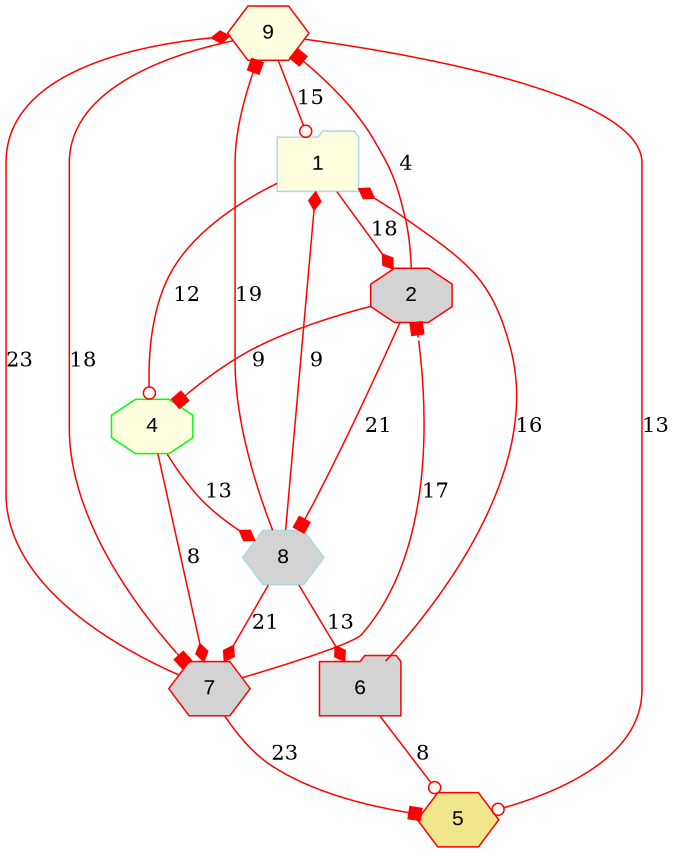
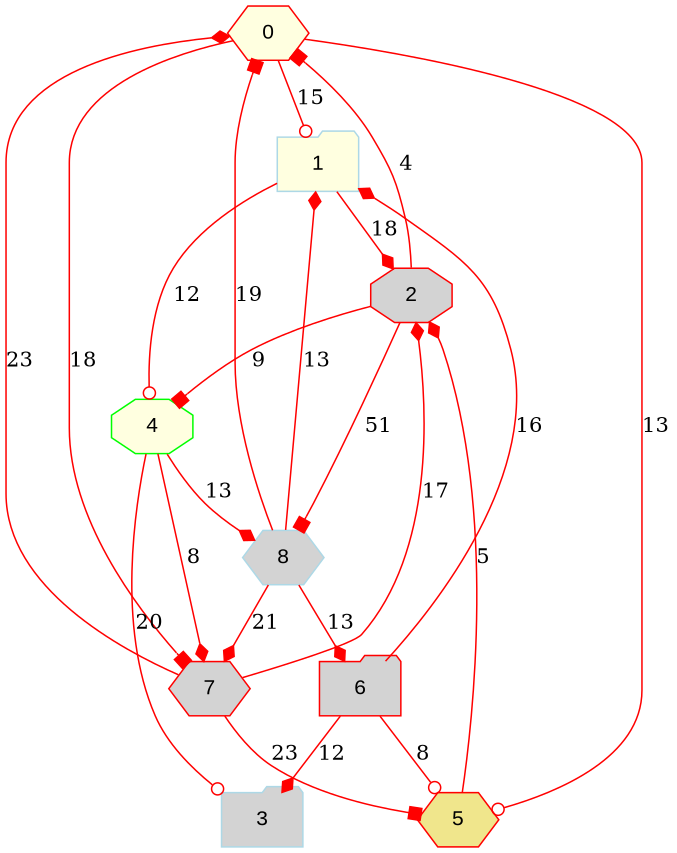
node "9": label "9" -> "0"
edge "8" -> "1": label "9" -> "13"
edge "2" -> "8": label "21" -> "51"
edge "7" -> "2": arrowhead box -> diamond
edge "5" -> "2": added, label "5"
node "3": added
